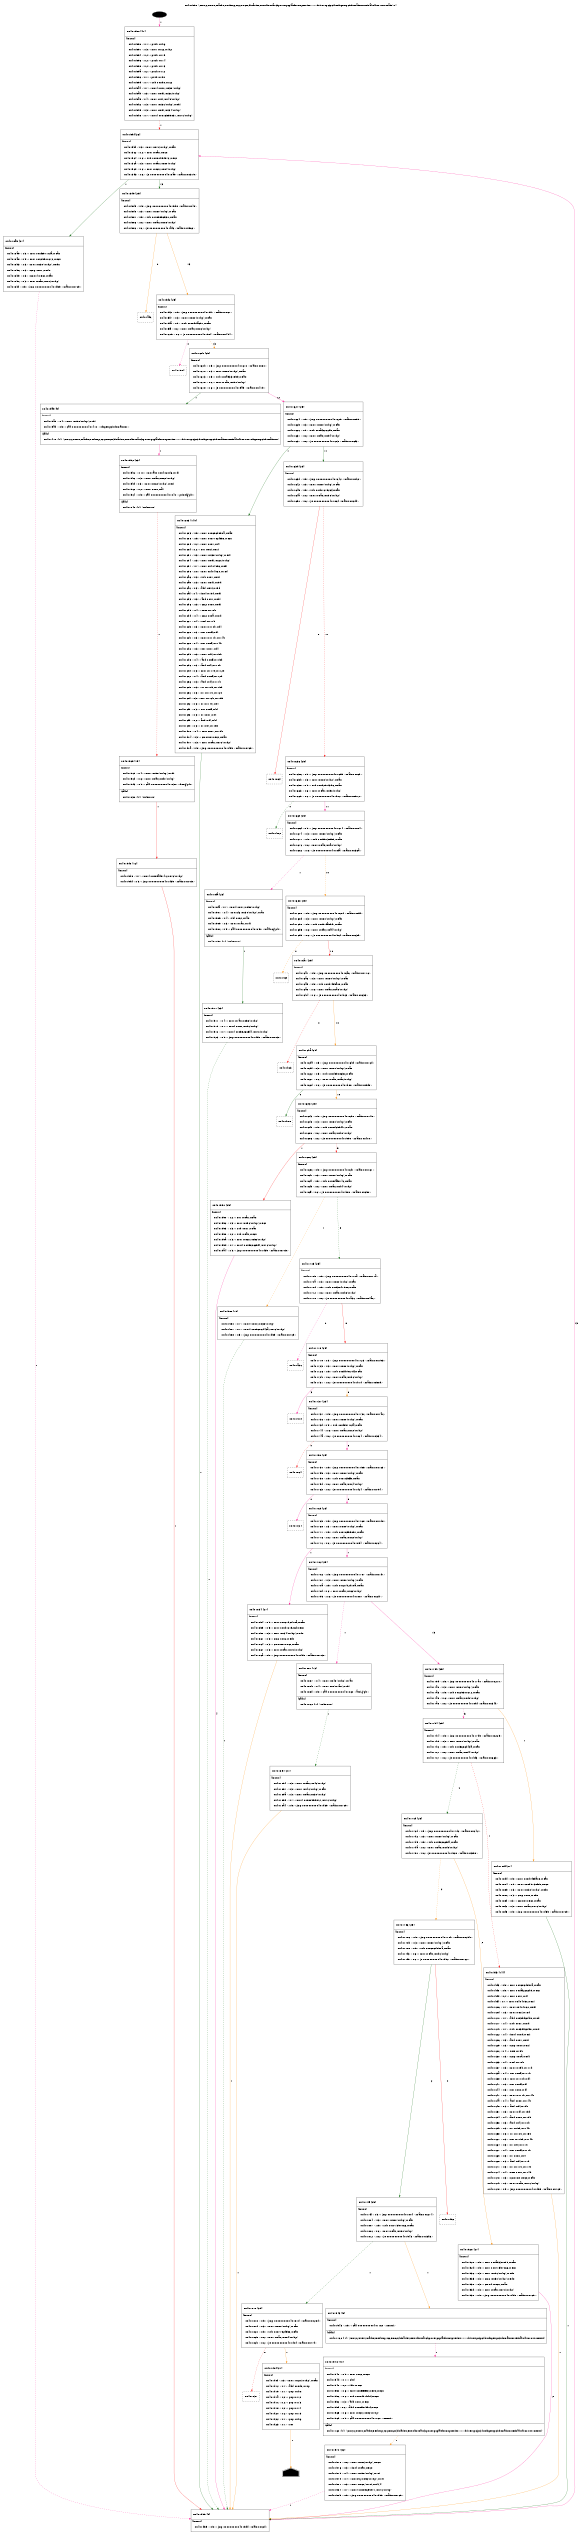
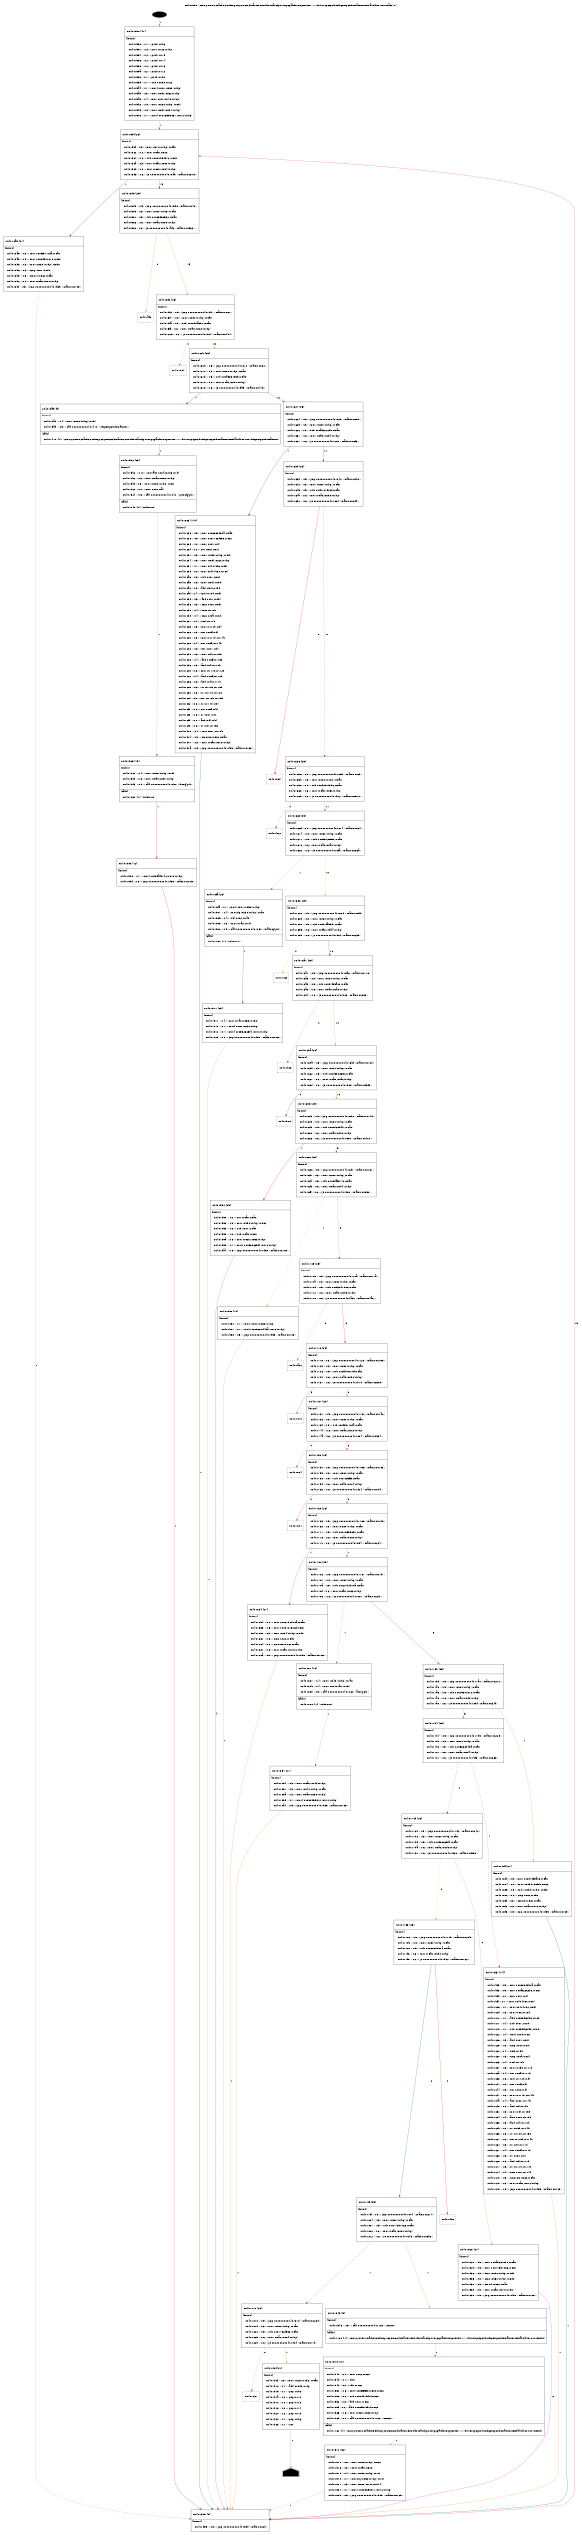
edge "0x401782 [25]" -> "0x40179b [25]": label " 13" -> " 6"
